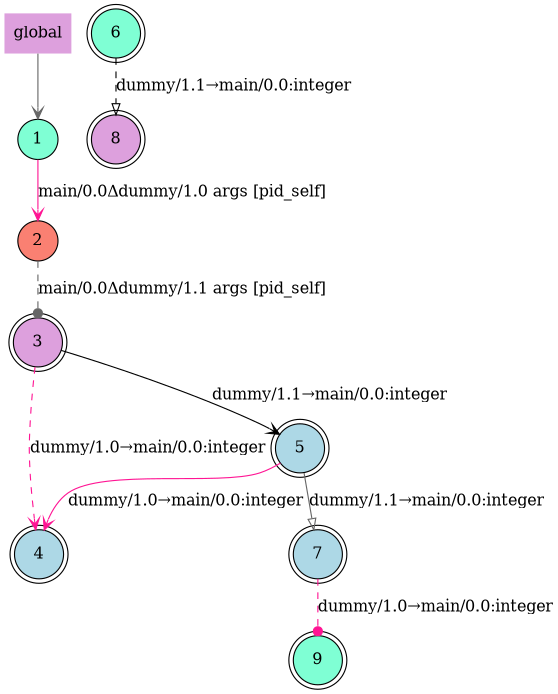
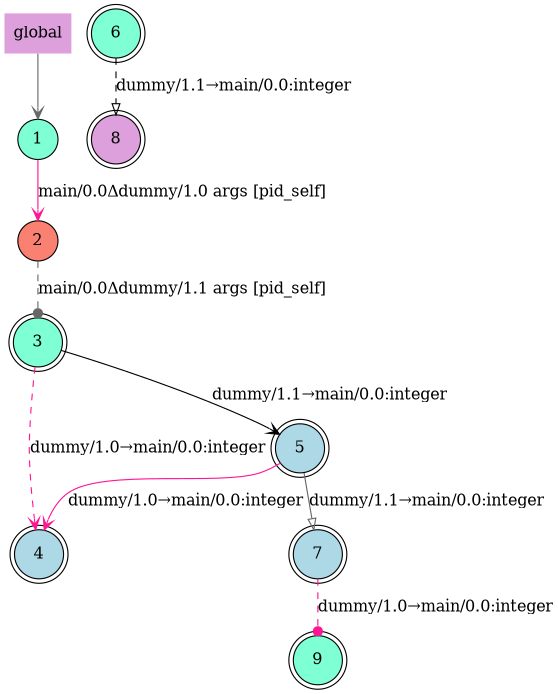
node "3": fillcolor plum -> aquamarine
